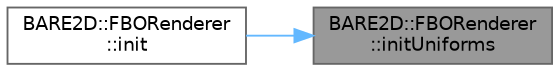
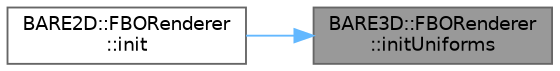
node "BARE2D::FBORenderer ::initUniforms": label "BARE2D::FBORenderer ::initUniforms" -> "BARE3D::FBORenderer ::initUniforms"
